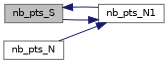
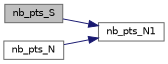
edge "nb_pts_N1" -> "nb_pts_S": removed
